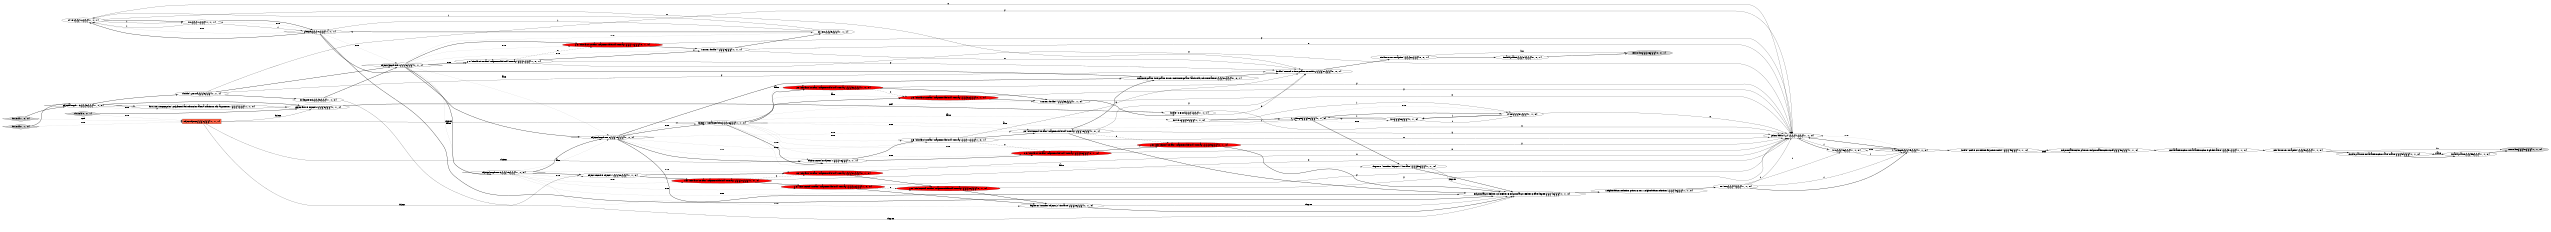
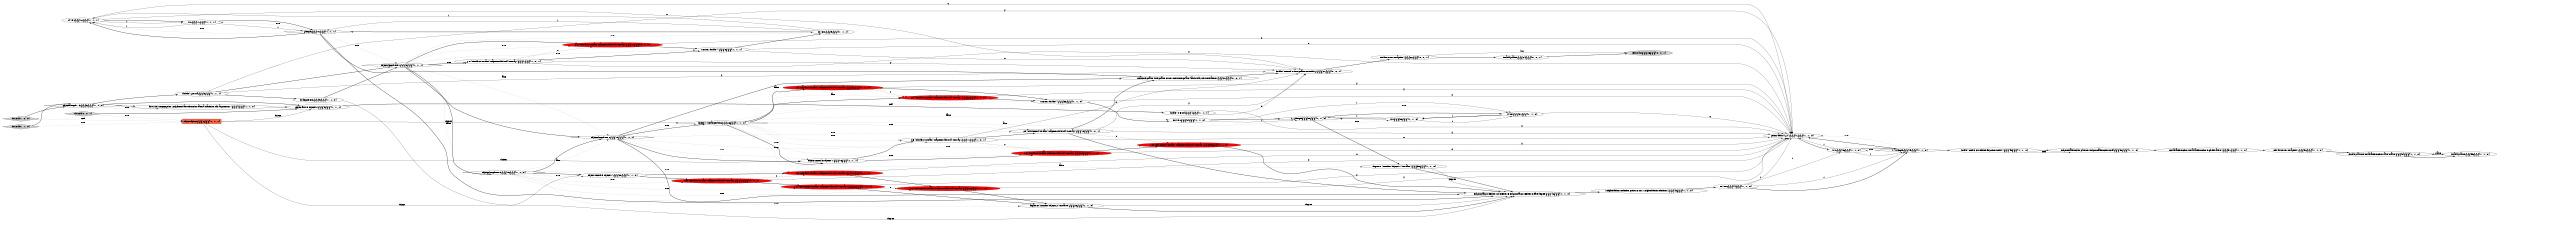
edge "x = new double((((@@@33@@@['1', '1', '0']" -> "double(( x = null@@@4@@@['1', '1', '1']": now "x = new double((((@@@33@@@['1', '1', '0']" -> "int i = 0@@@34@@@['1', '1', '0']"
node "return list@@@57@@@['1', '1', '0']": removed
